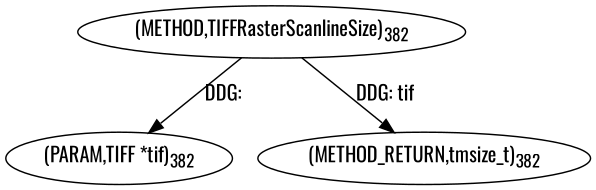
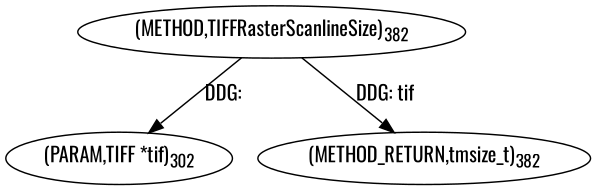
node "(PARAM,TIFF *tif)": text "382" -> "302"
